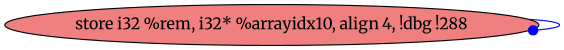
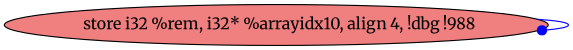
node "store i32 %rem, i32* %arrayidx10, align 4, !dbg !288": label "store i32 %rem, i32* %arrayidx10, align 4, !dbg !288" -> "store i32 %rem, i32* %arrayidx10, align 4, !dbg !988"
